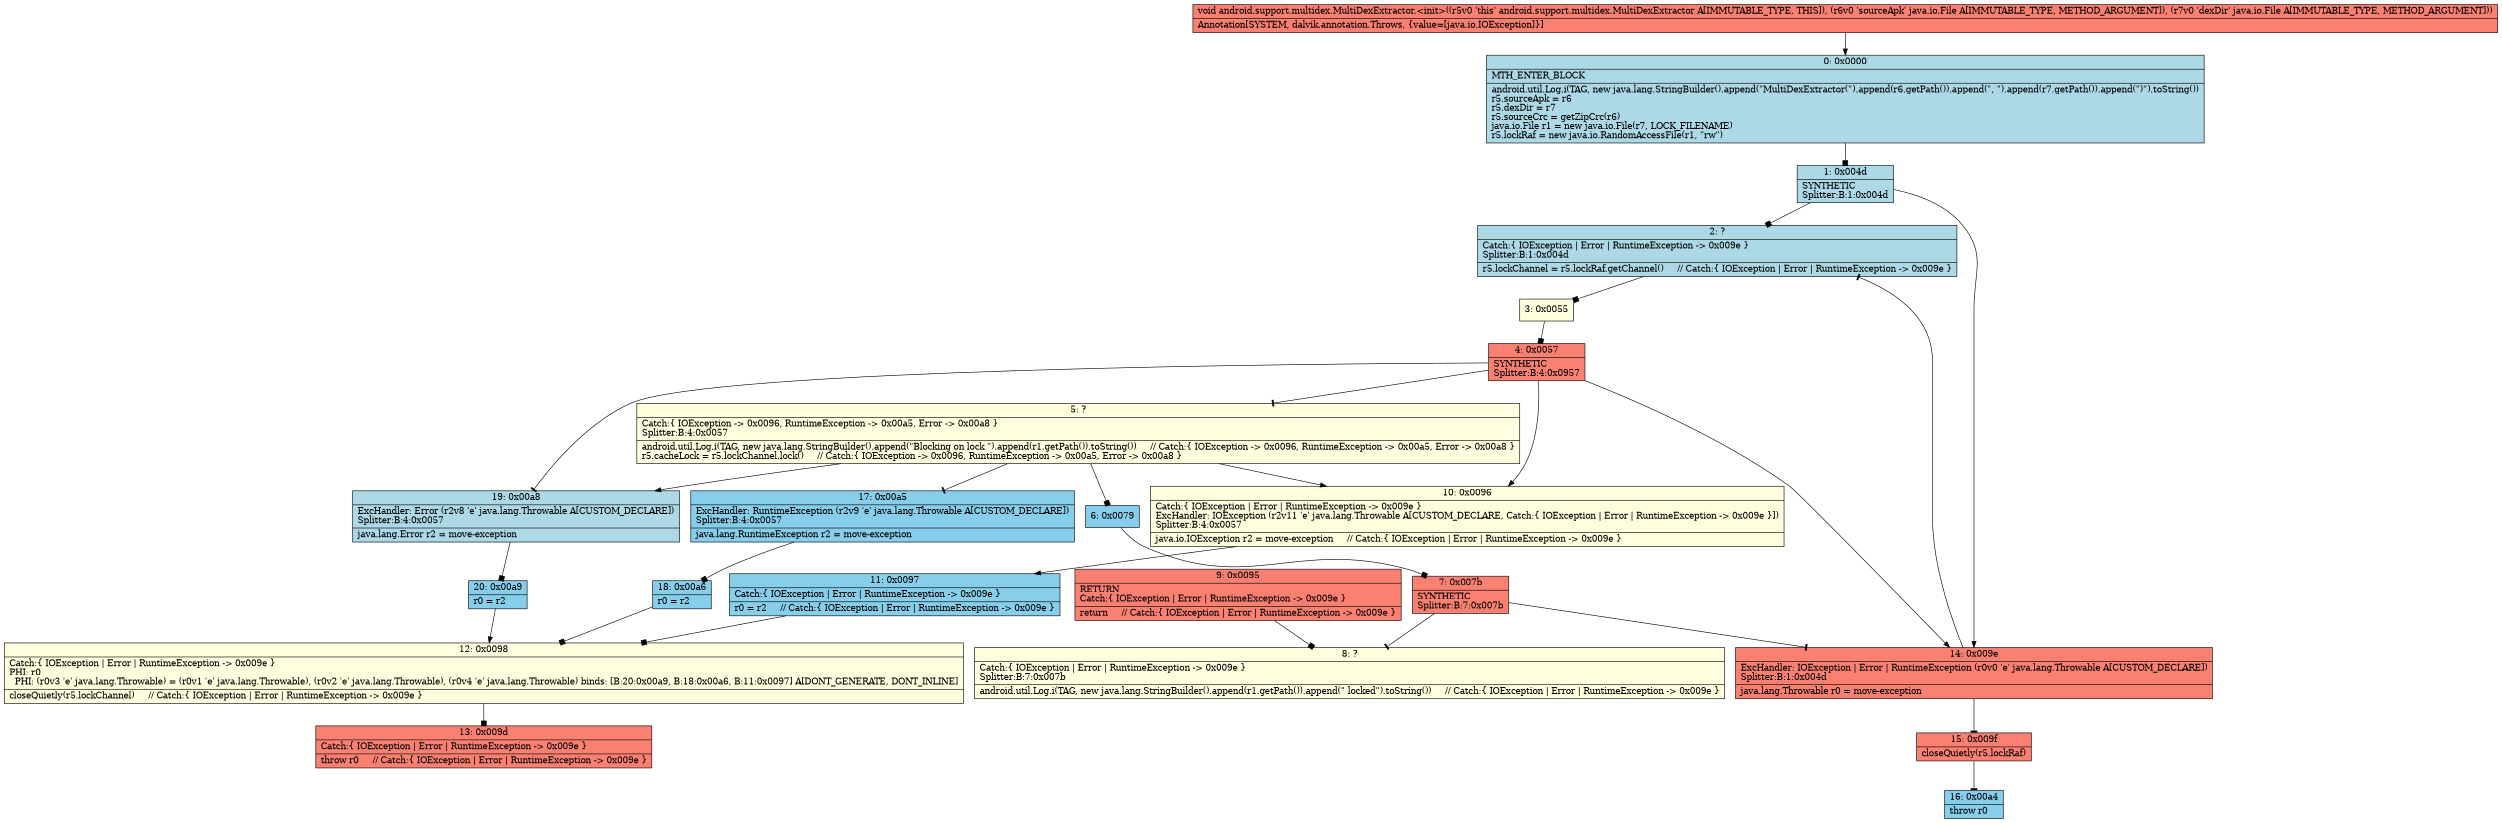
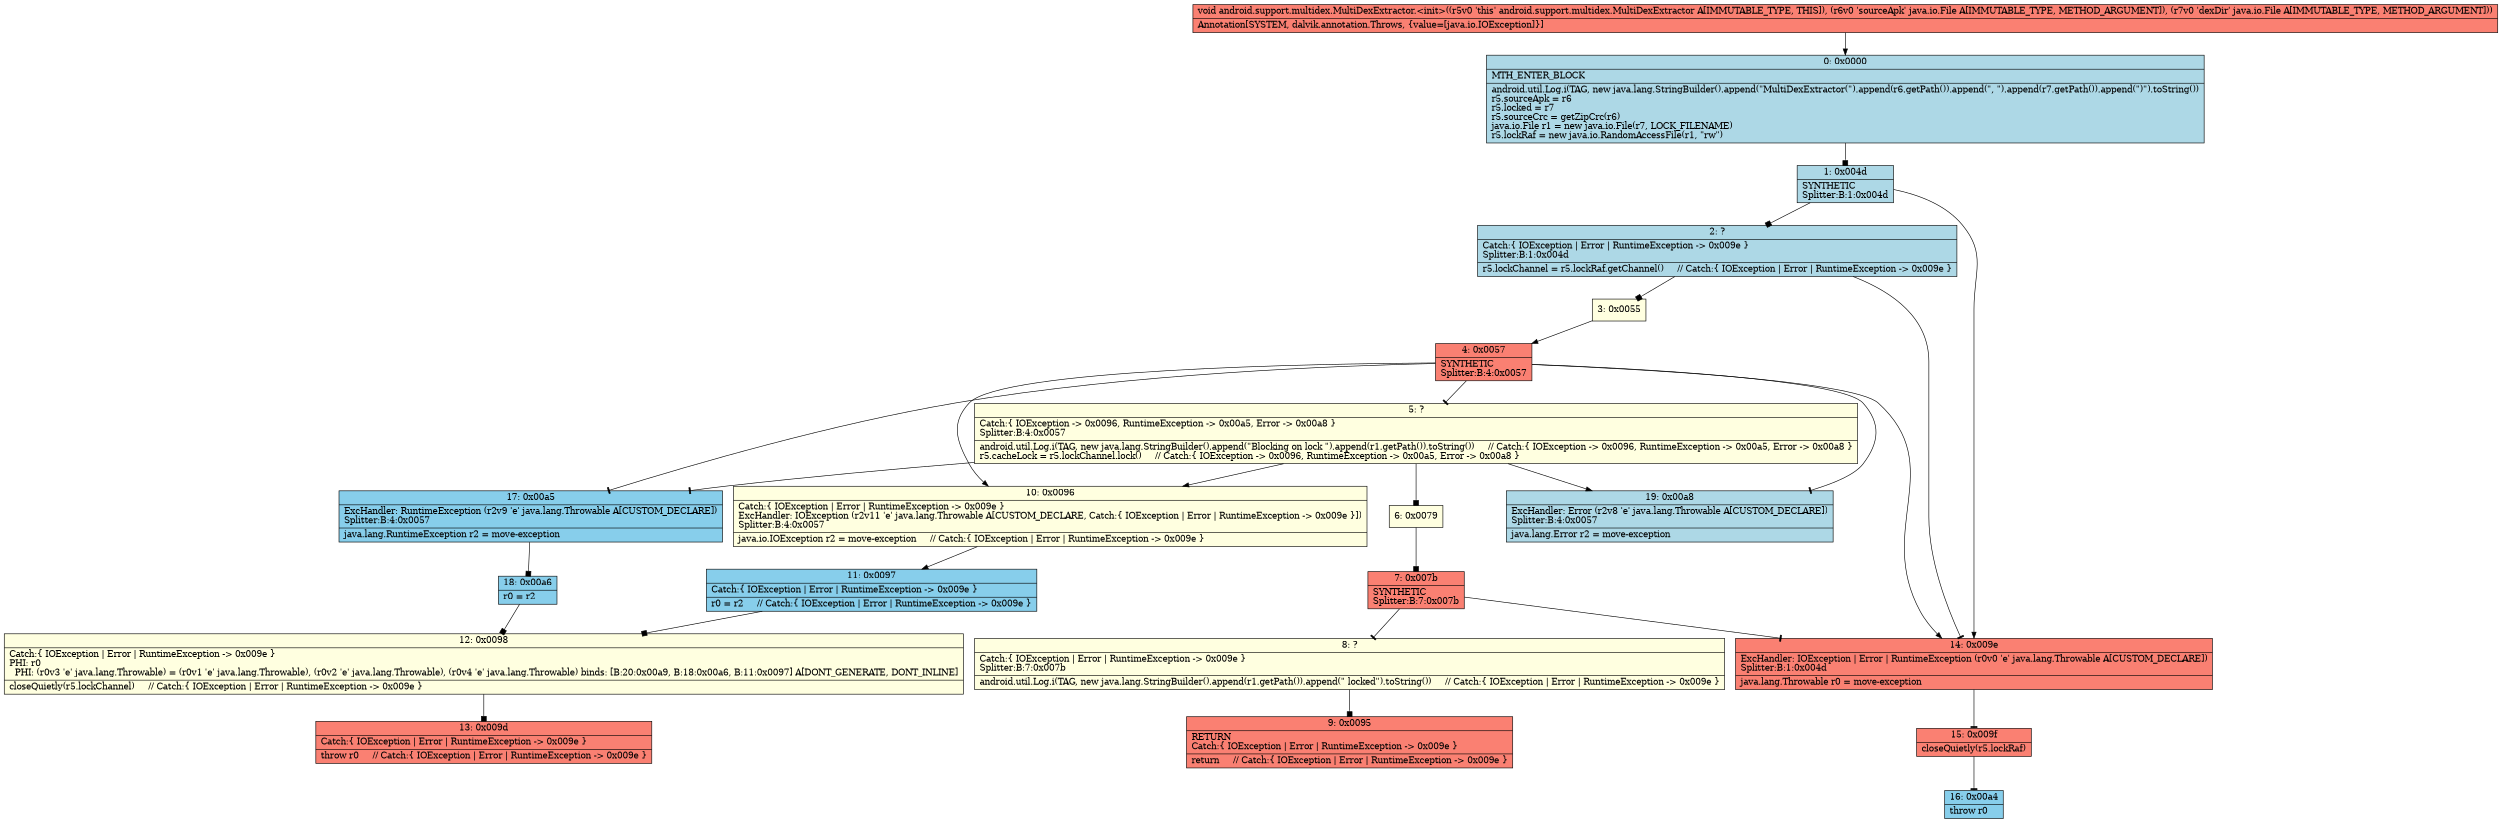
node "0: 0x0000": text "r5.dexDir = r7" -> "r5.locked = r7"
edge "3: 0x0055" -> "4: 0x0057": arrowhead box -> normal
node "4: 0x0057": text "Splitter:B:4:0x0957" -> "Splitter:B:4:0x0057"
edge "4: 0x0057" -> "17: 0x00a5": added
edge "14: 0x009e" -> "2: ?": reversed
node "6: 0x0079": fillcolor skyblue -> lightyellow
node "20: 0x00a9": removed
edge "9: 0x0095" -> "8: ?": reversed
